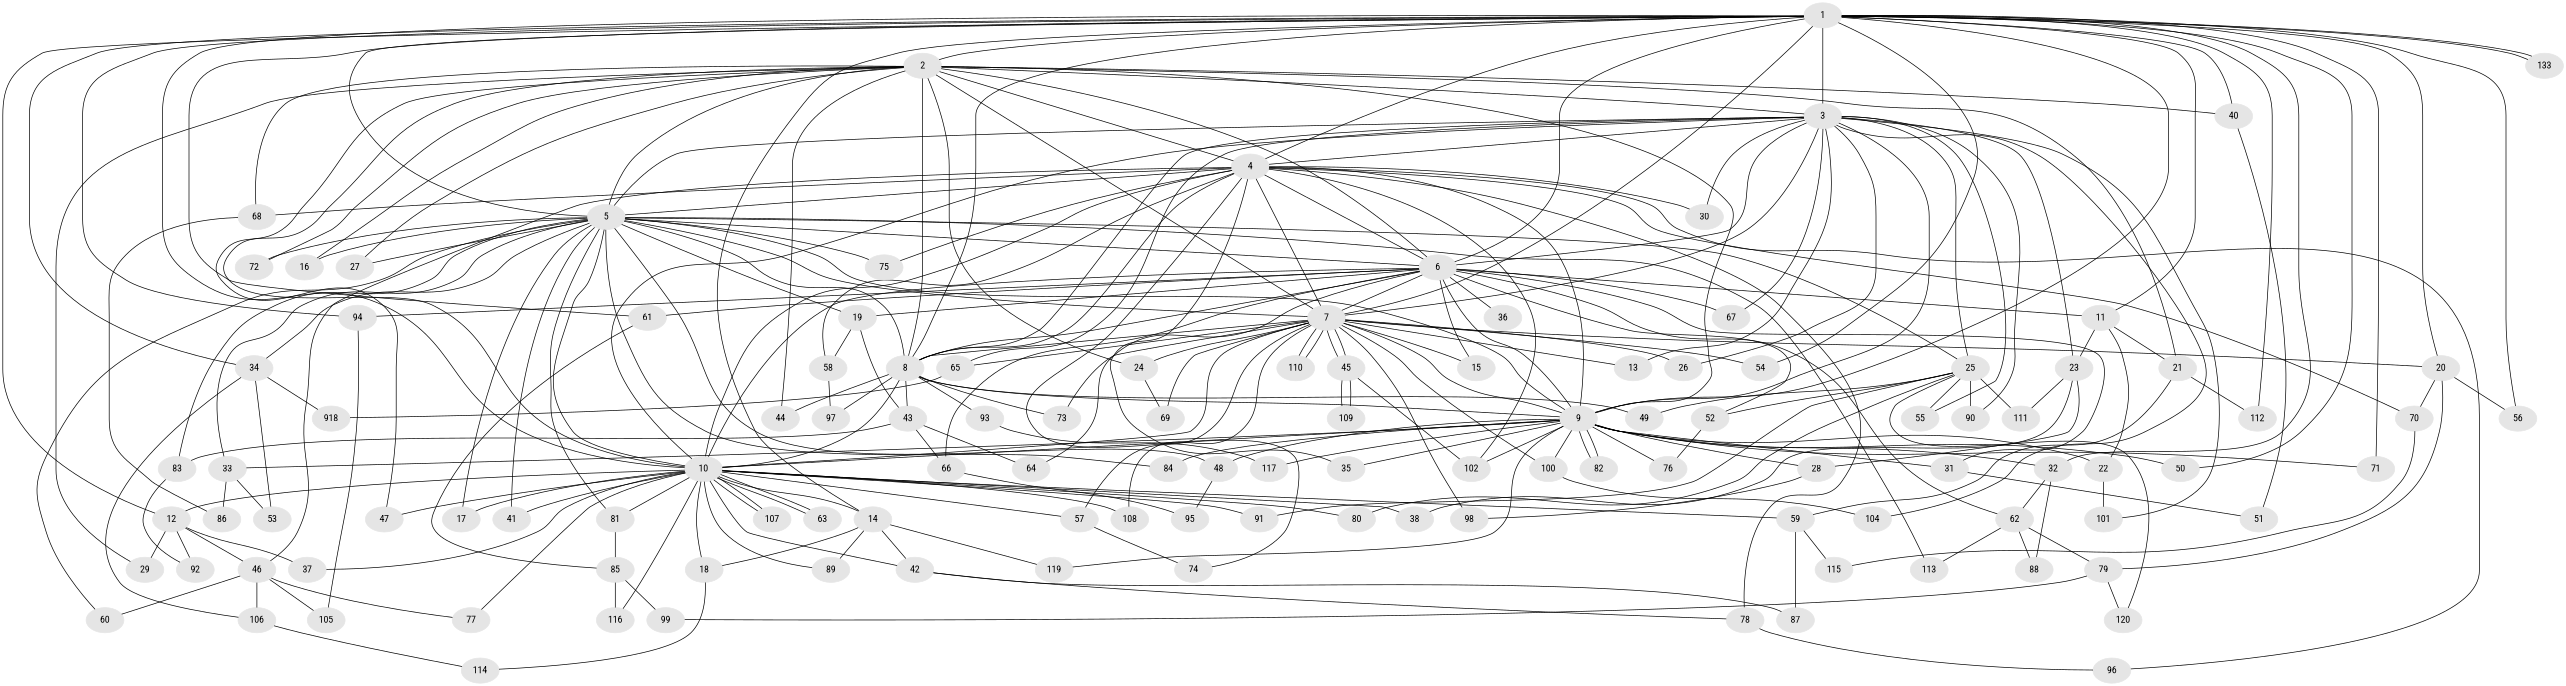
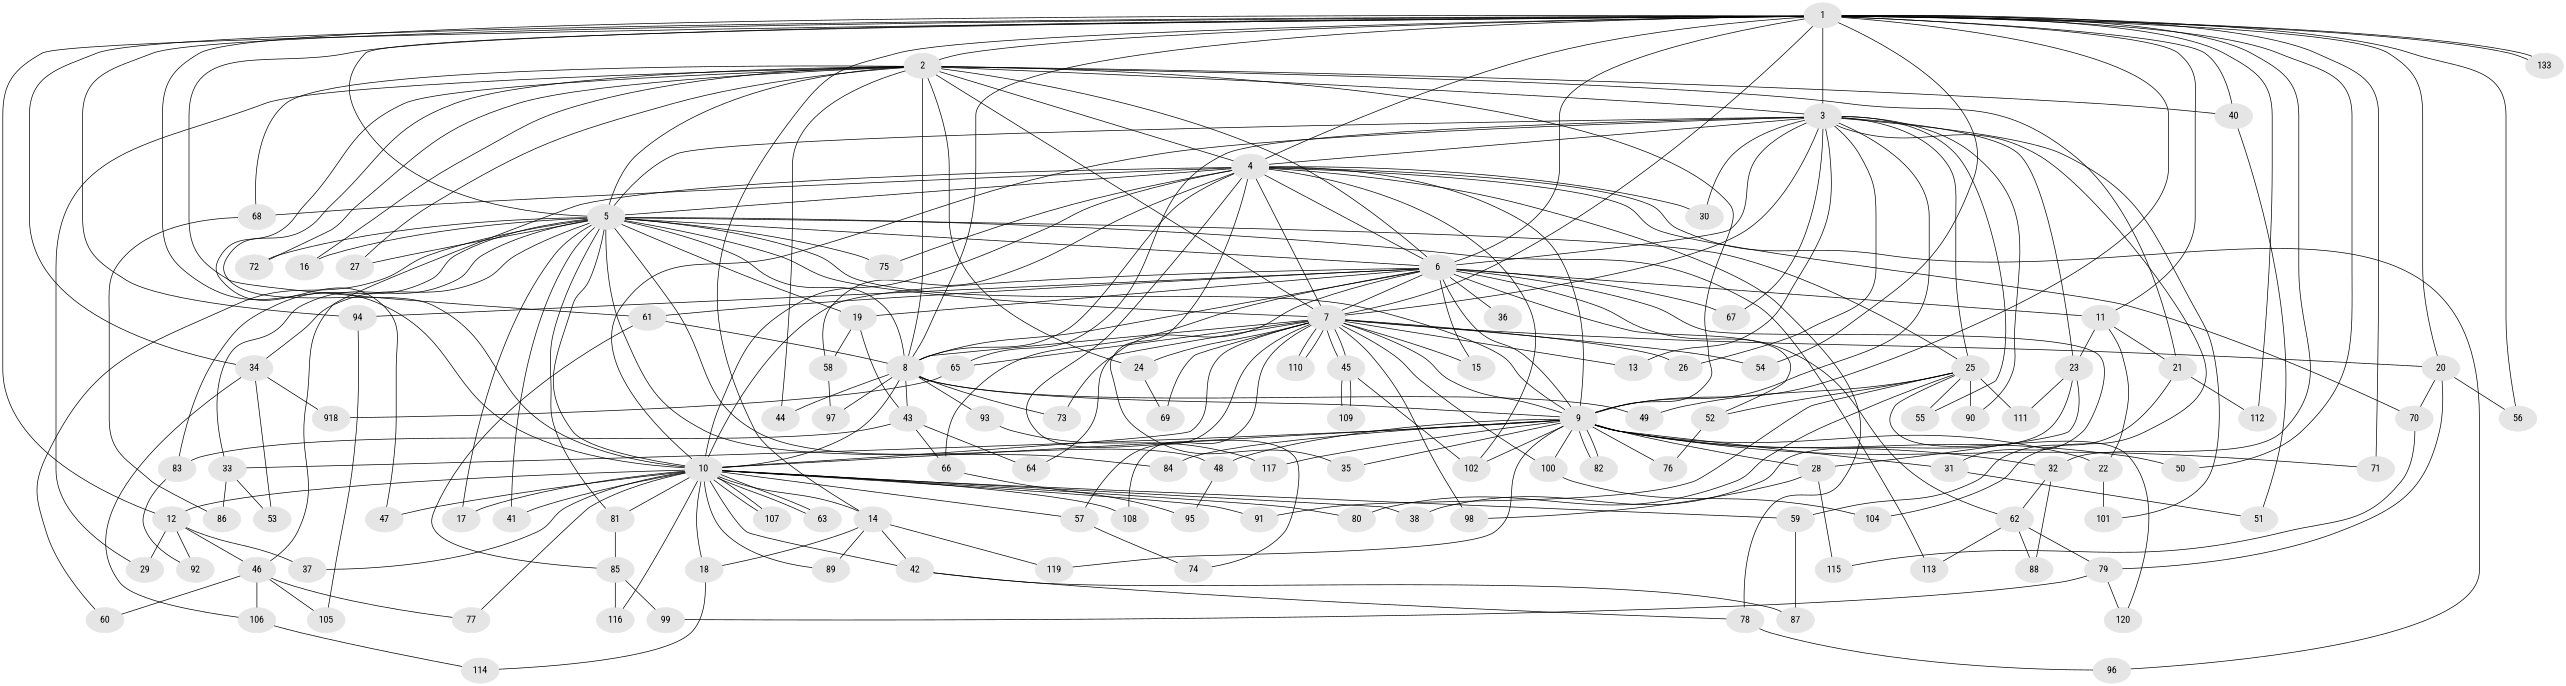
edge "3" -- "8": now "61" -- "8"
edge "59" -- "115": now "28" -- "115"
